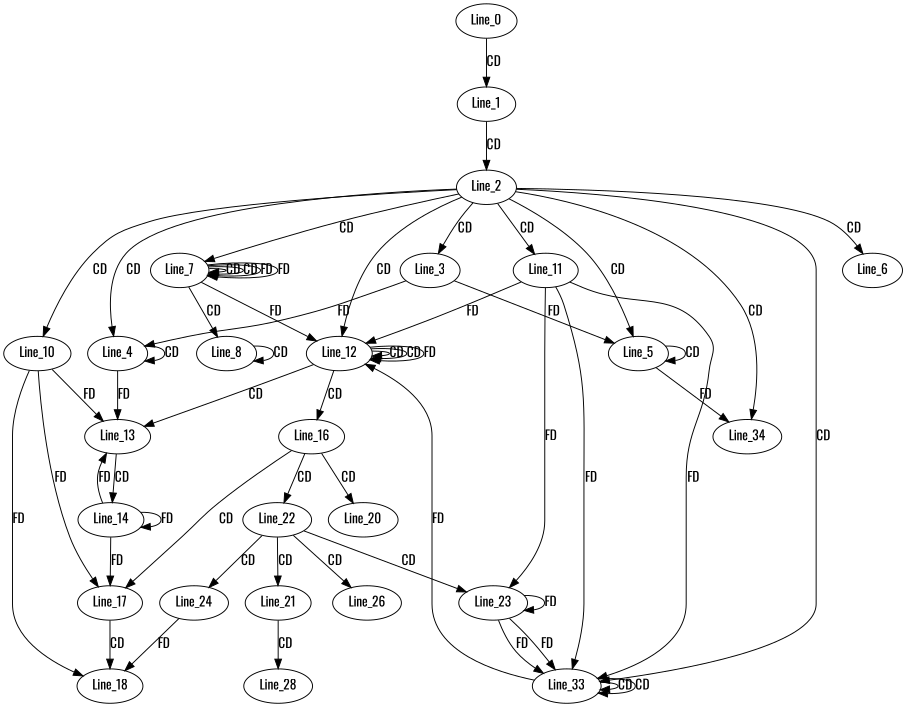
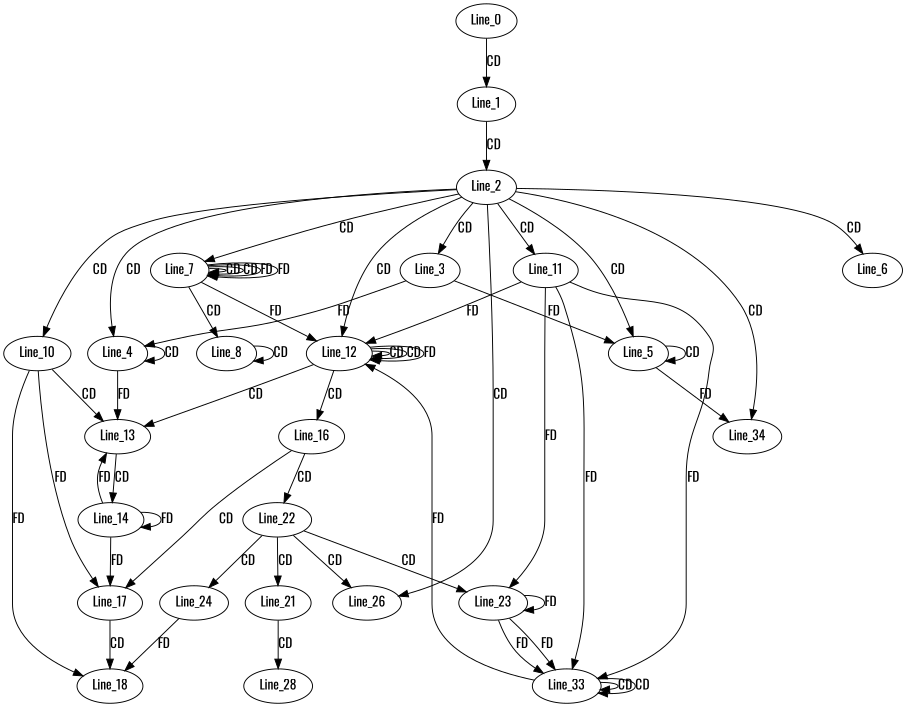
edge "Line_2" -> "Line_33": now "Line_2" -> "Line_26"
edge "Line_10" -> "Line_13": label "FD" -> "CD"
node "Line_20": removed
